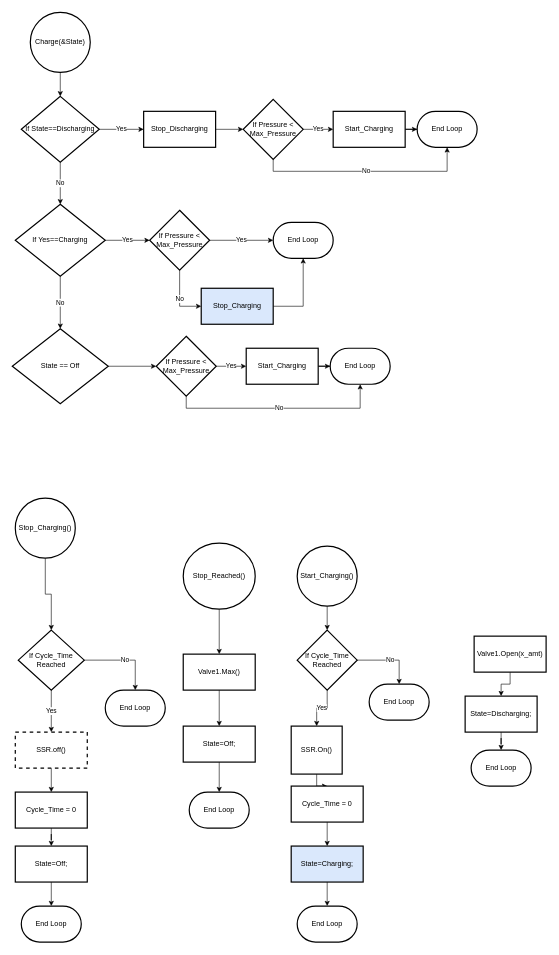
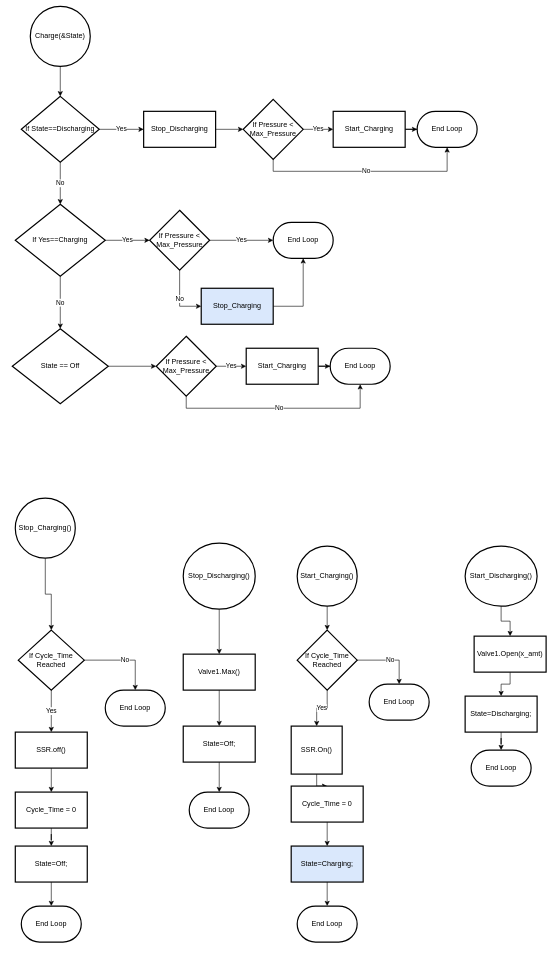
node "Charge(&State)": moved (60, 42) -> (60, 36)
node "Stop_Reached()": label "Stop_Reached()" -> "Stop_Discharging()"
node "Start_Discharging()": added
edge "Start_Discharging()" -> "Valve1.Open(x_amt)": added
node "SSR.off()": style dashed -> solid
